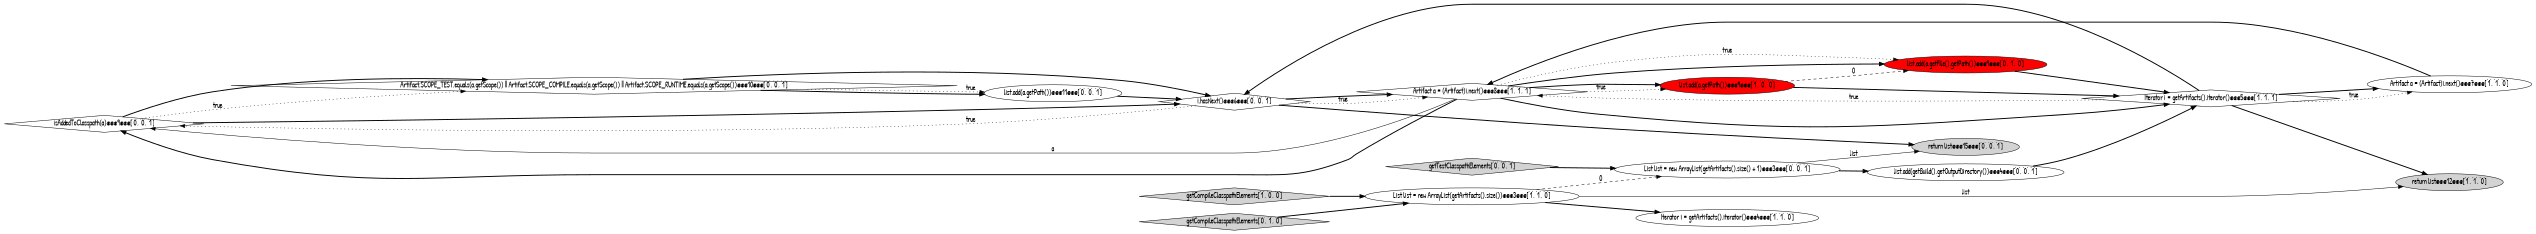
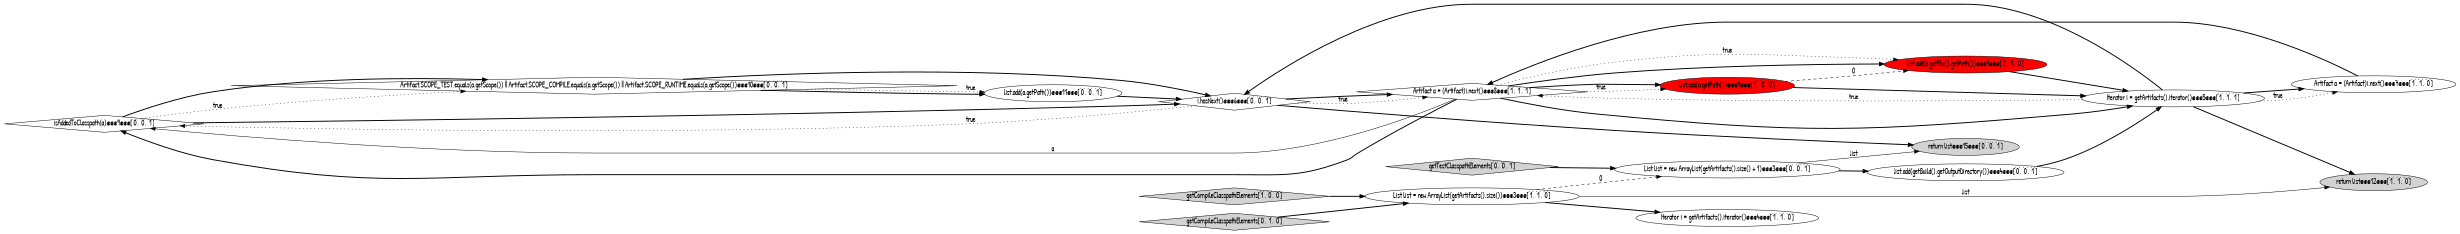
node "Iterator i = getArtifacts().iterator()@@@5@@@['1', '1', '1']": shape diamond -> ellipse
